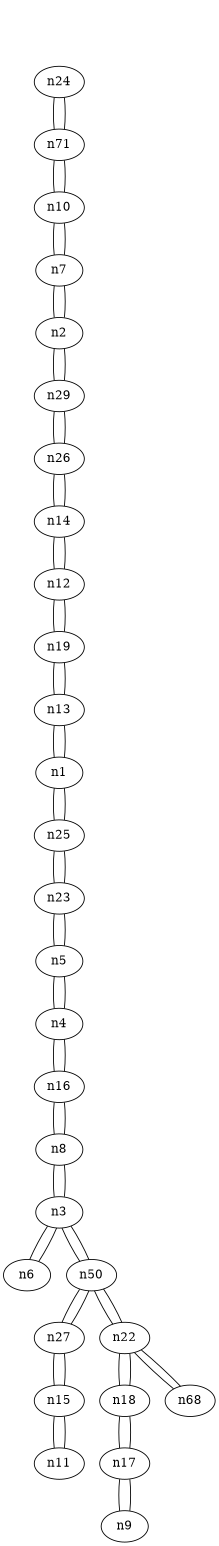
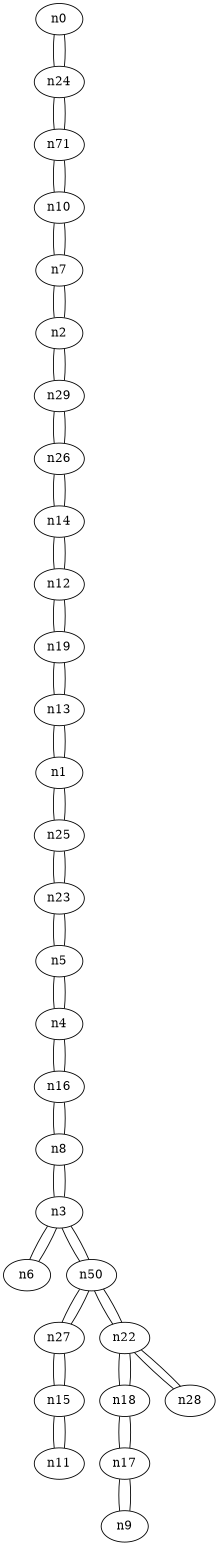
node "n0": added
node "n68": label "n68" -> "n28"
